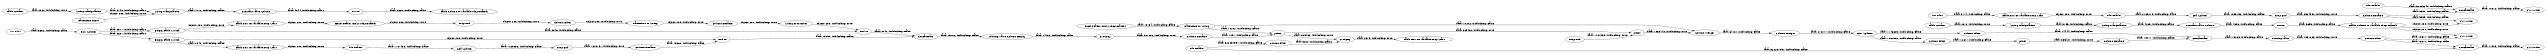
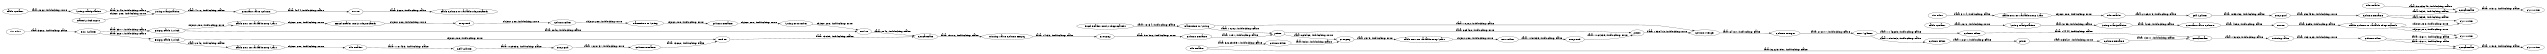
node "Date_Time Input": label "Date_Time Input" -> "Date_Switch Input"
node "Row Filter": added
